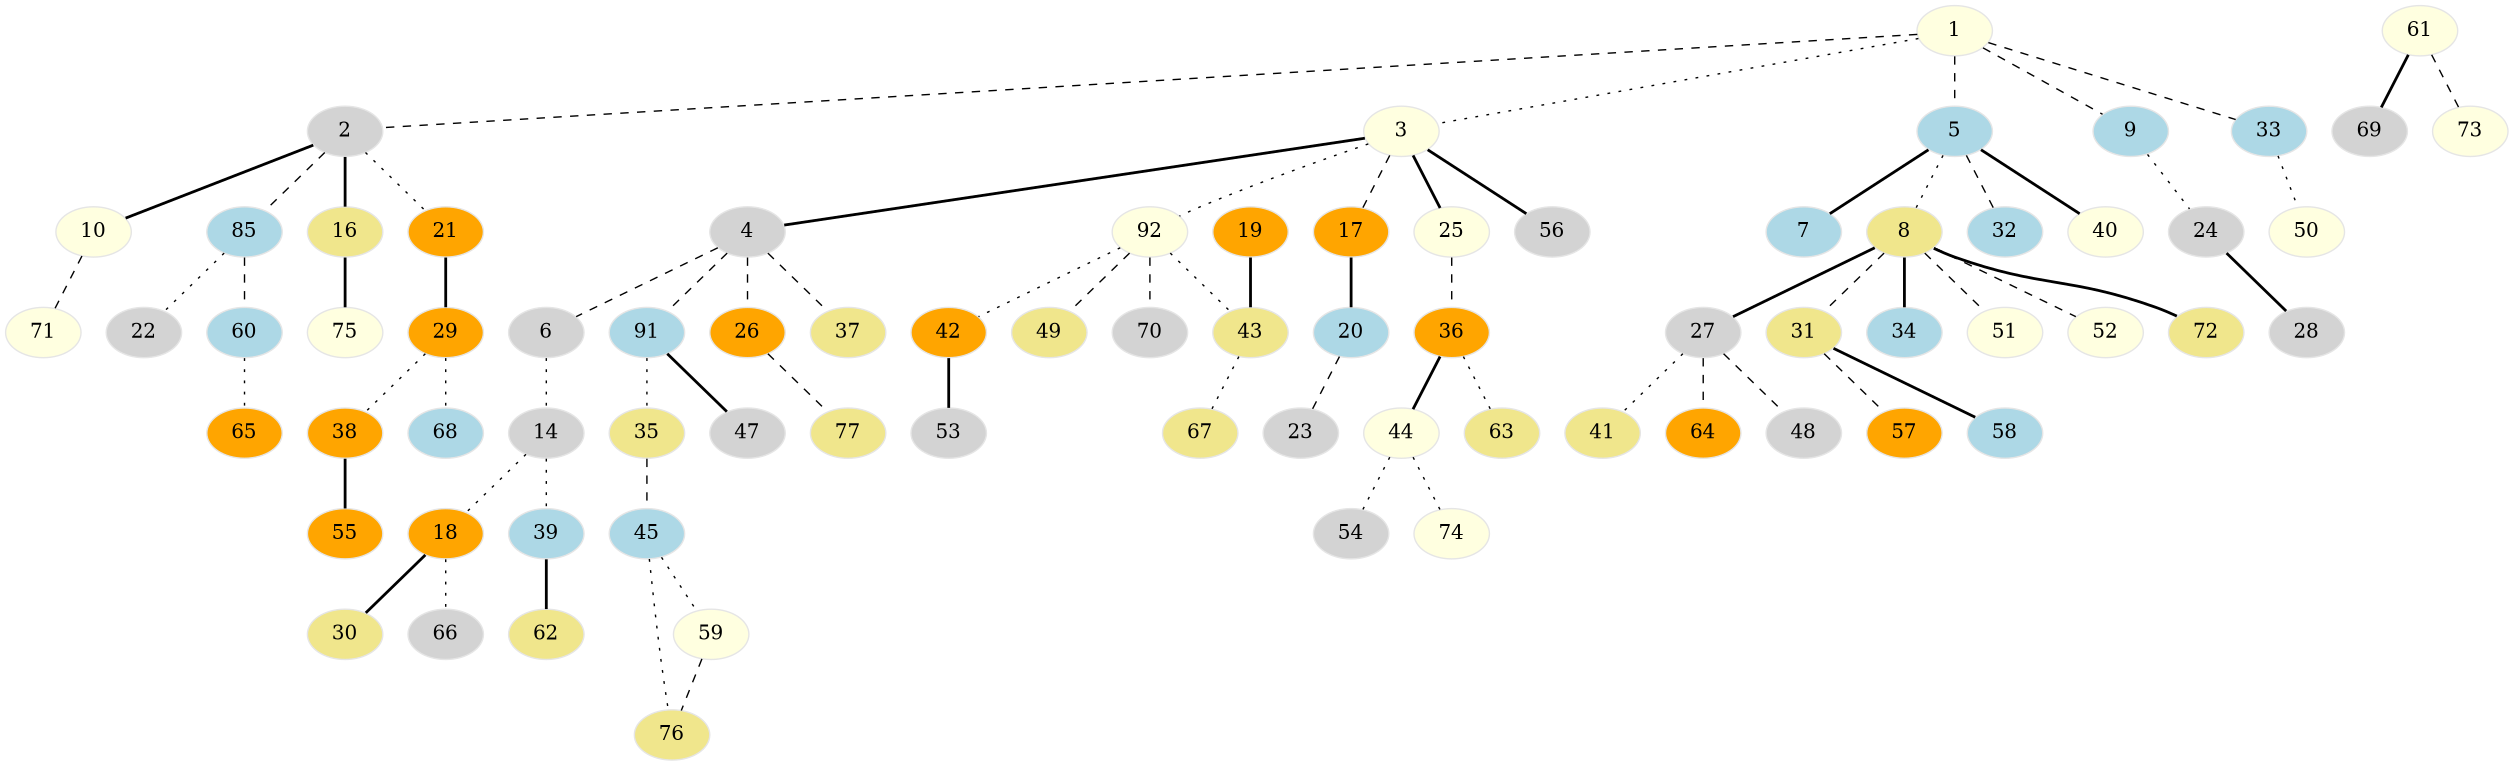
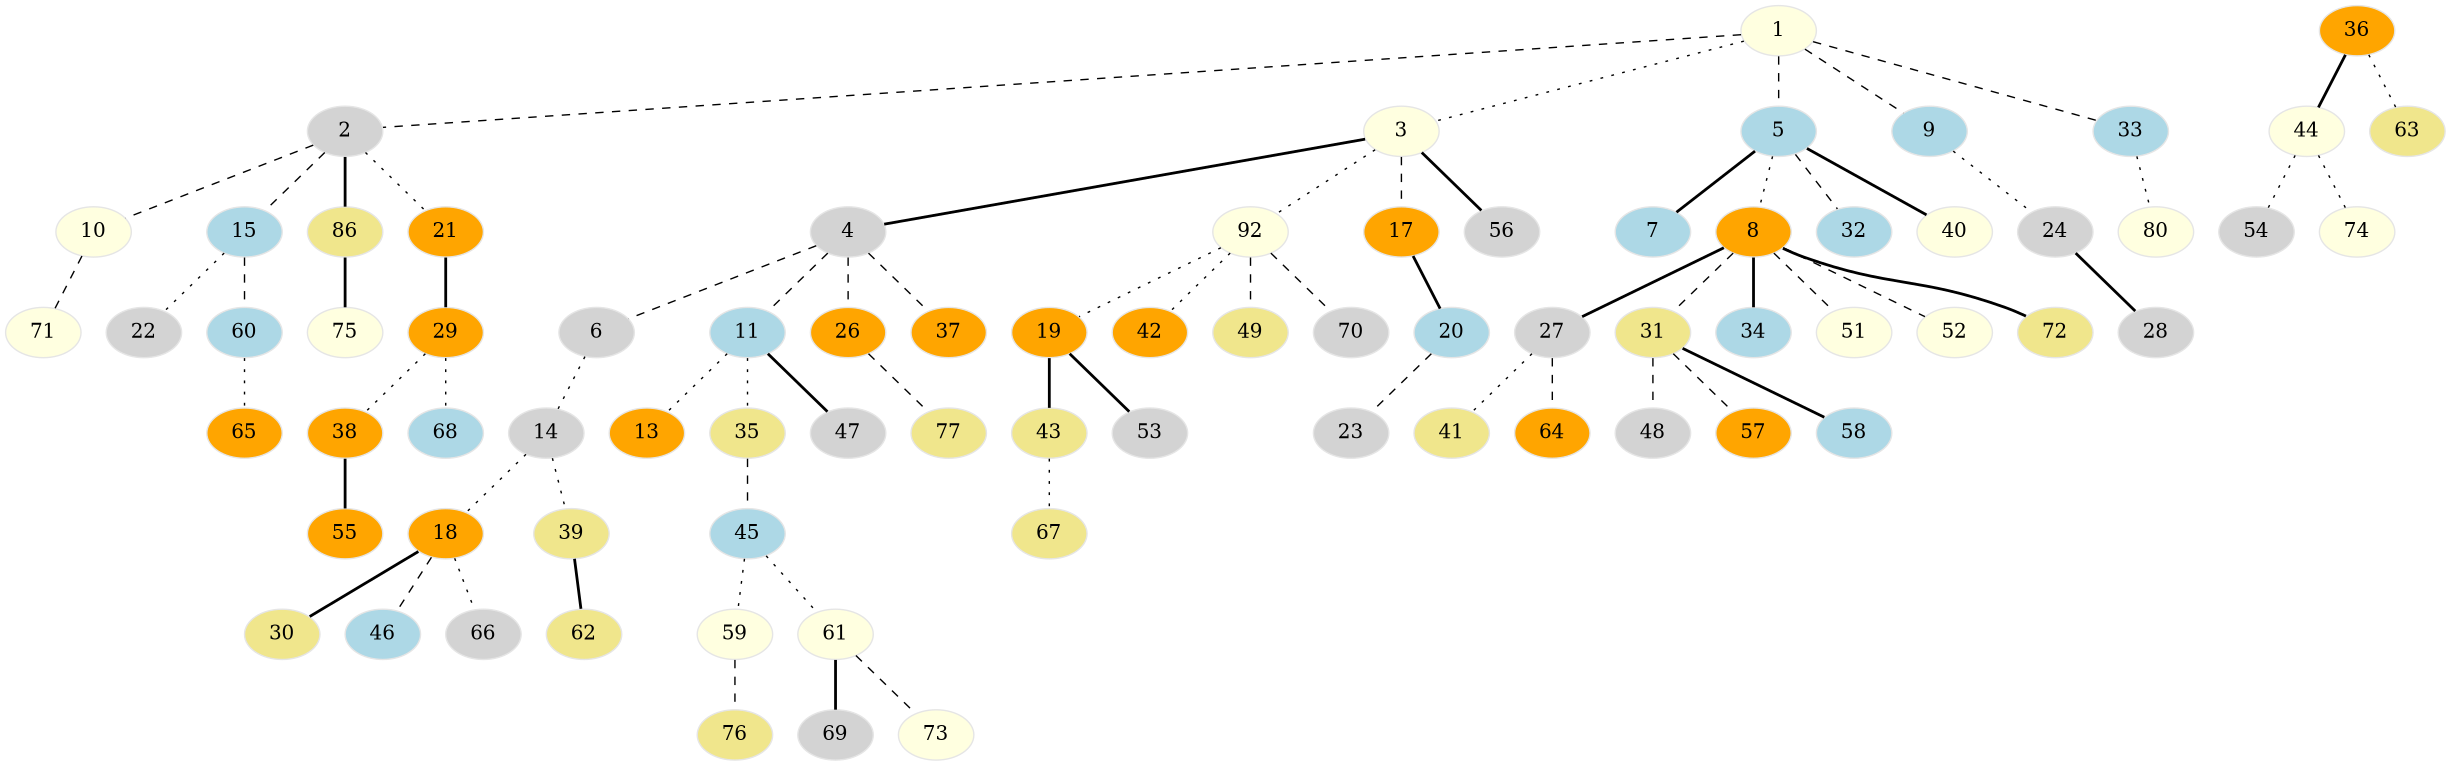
edge "2" -- "10": style bold -> dashed
node "85": label "85" -> "15"
node "16": label "16" -> "86"
node "25": removed
node "8": fillcolor khaki -> orange
node "50": label "50" -> "80"
edge "92" -- "43": now "92" -- "19"
node "91": label "91" -> "11"
node "37": fillcolor khaki -> orange
edge "42" -- "53": now "19" -- "53"
edge "27" -- "48": now "31" -- "48"
node "13": added
node "39": fillcolor lightblue -> khaki
node "46": added
edge "45" -- "76": now "45" -- "61"
